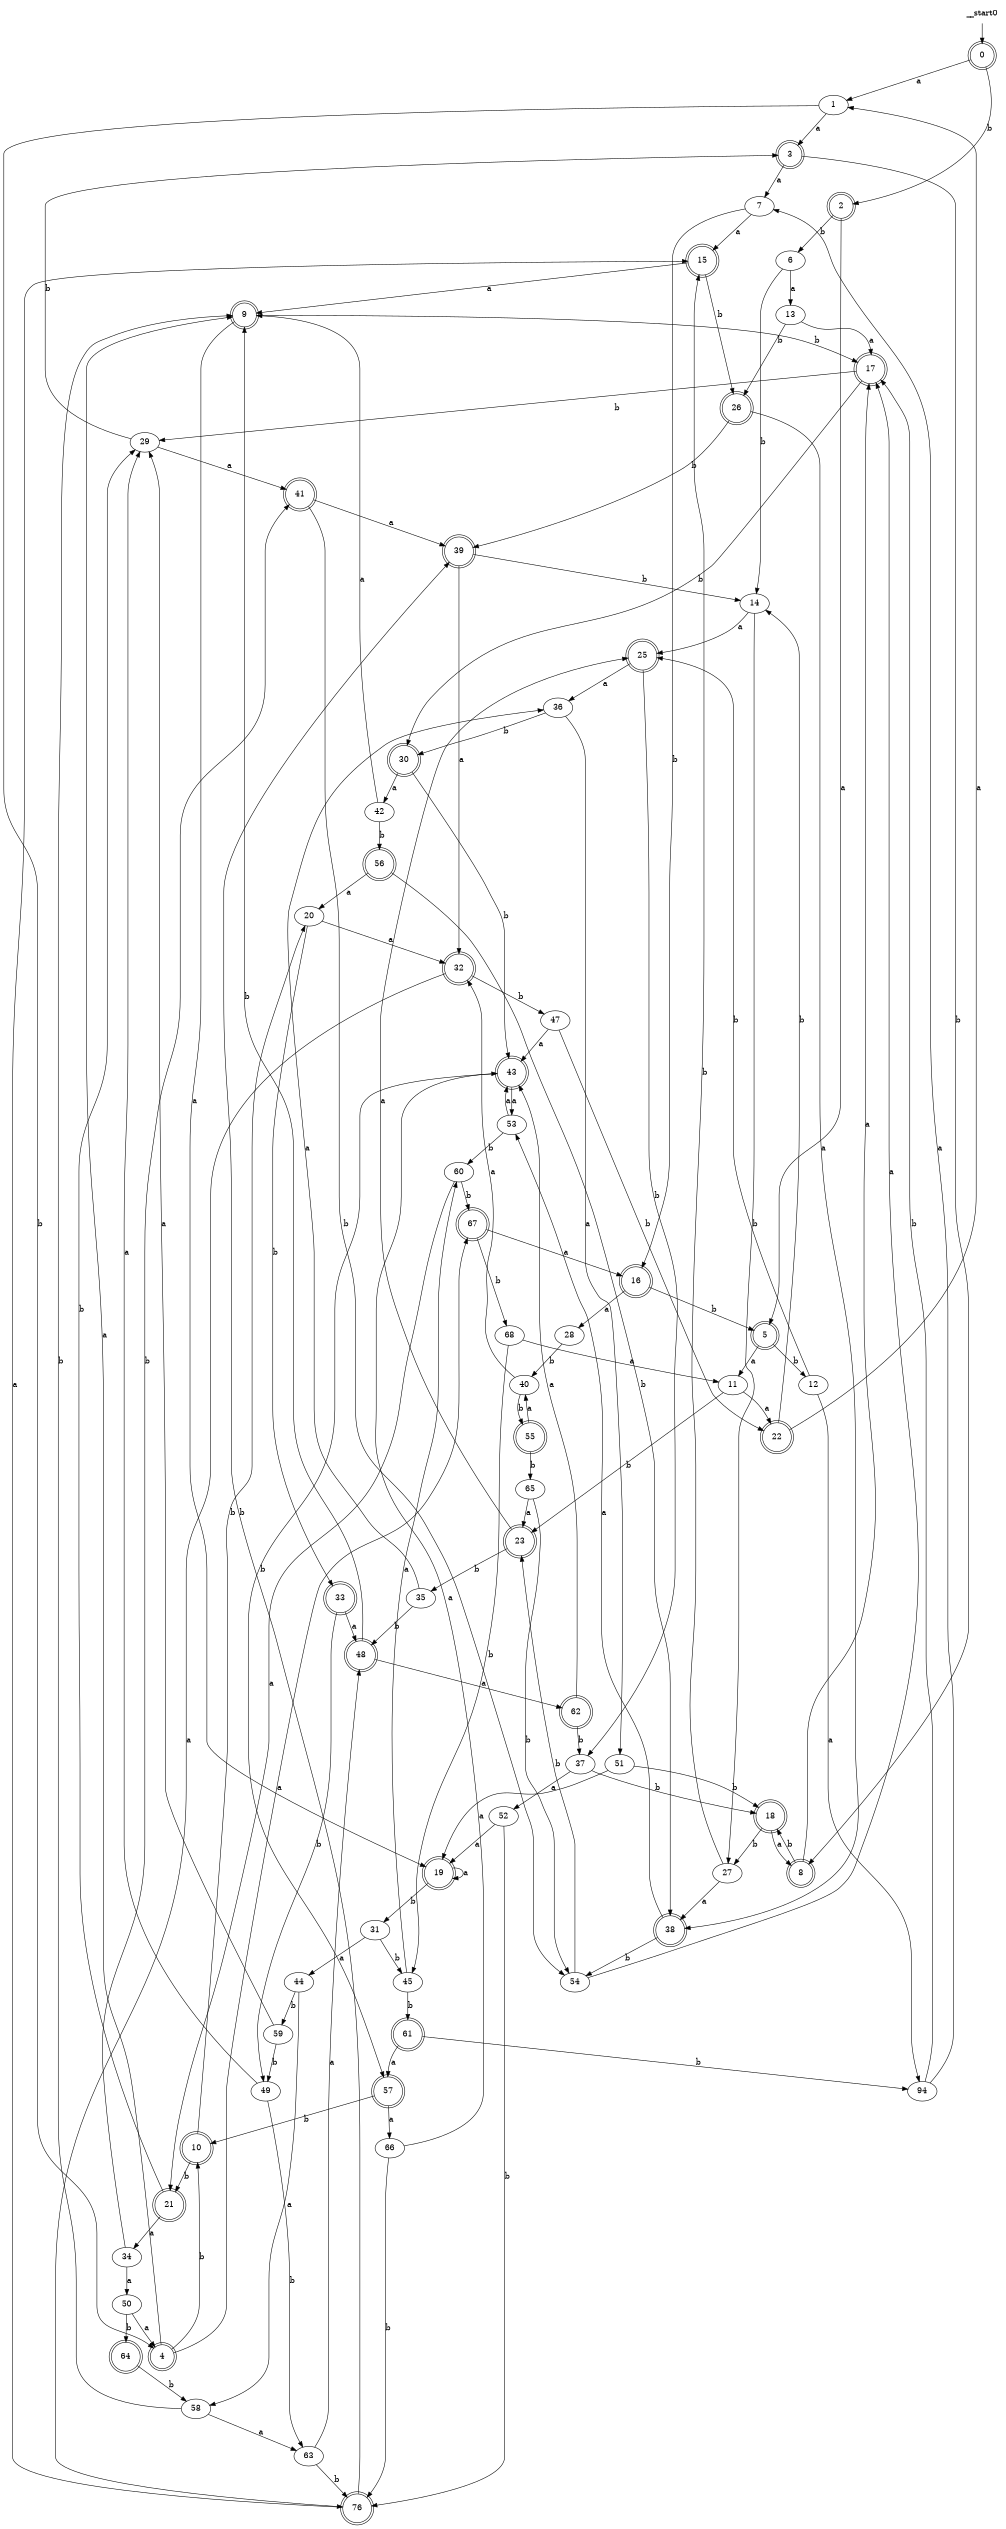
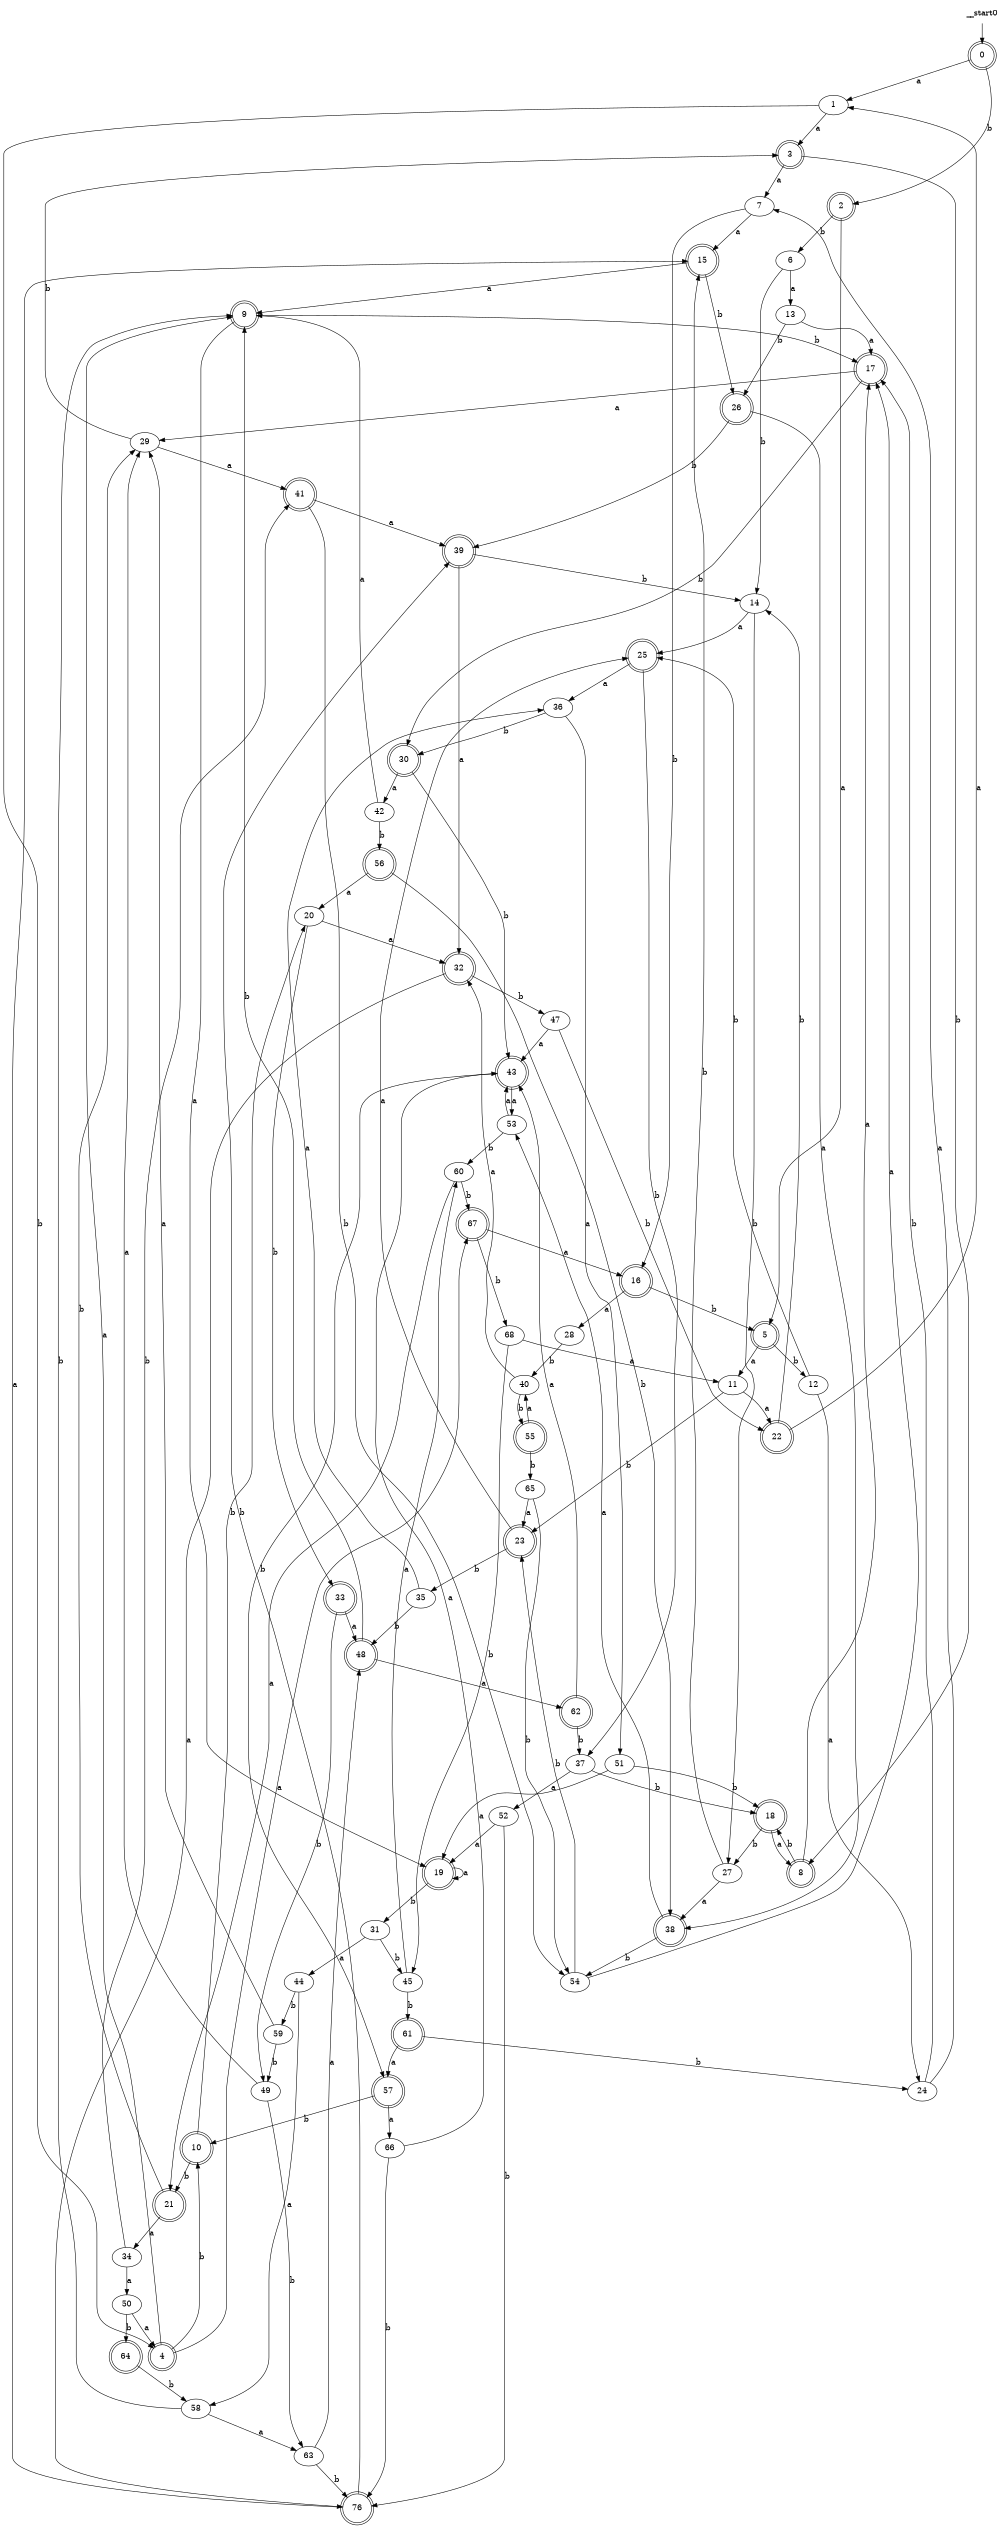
edge "17" -> "29": label "b" -> "a"
node "94": label "94" -> "24"
